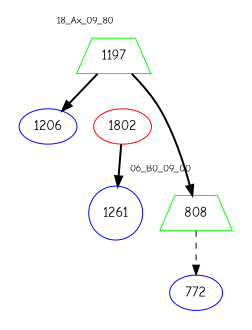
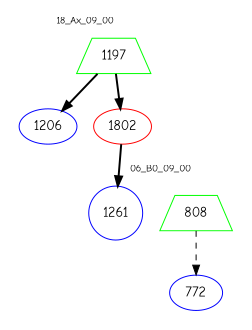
cluster "18_Ax_09_80": label "18_Ax_09_80" -> "18_Ax_09_00"
edge "1197" -> "808": now "1197" -> "1802"
